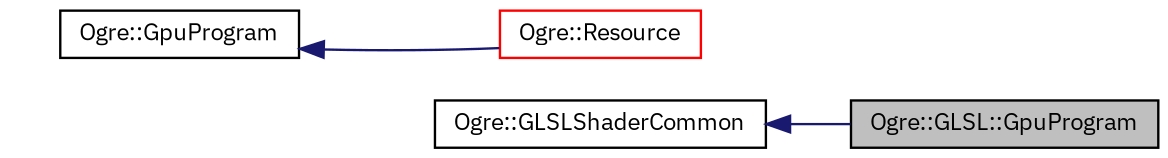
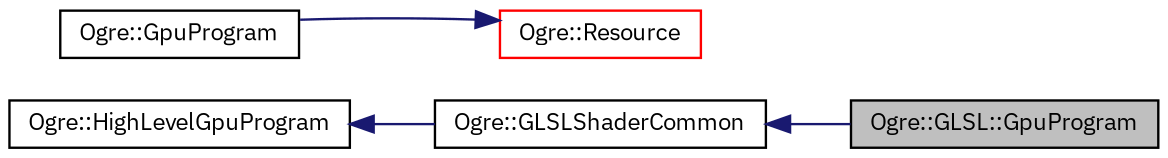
edge "Ogre::Resource" -> "Ogre::GpuProgram": reversed
node "Ogre::HighLevelGpuProgram": added
